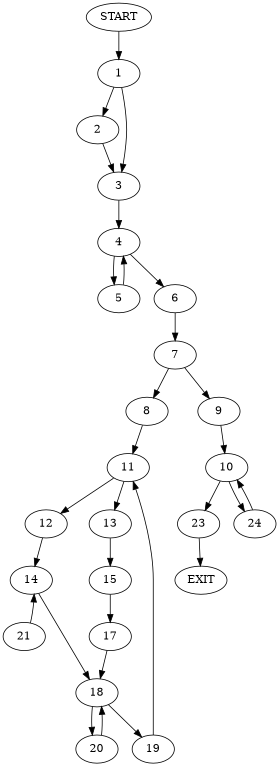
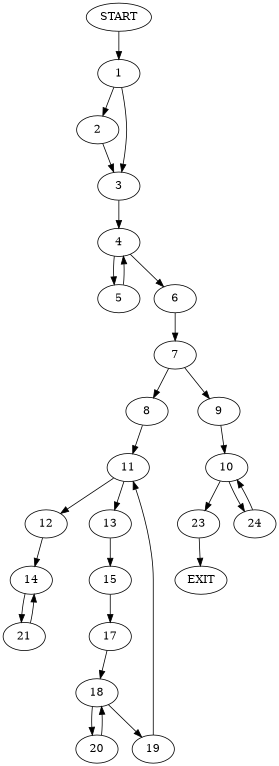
edge "14" -> "18": now "14" -> "21"
